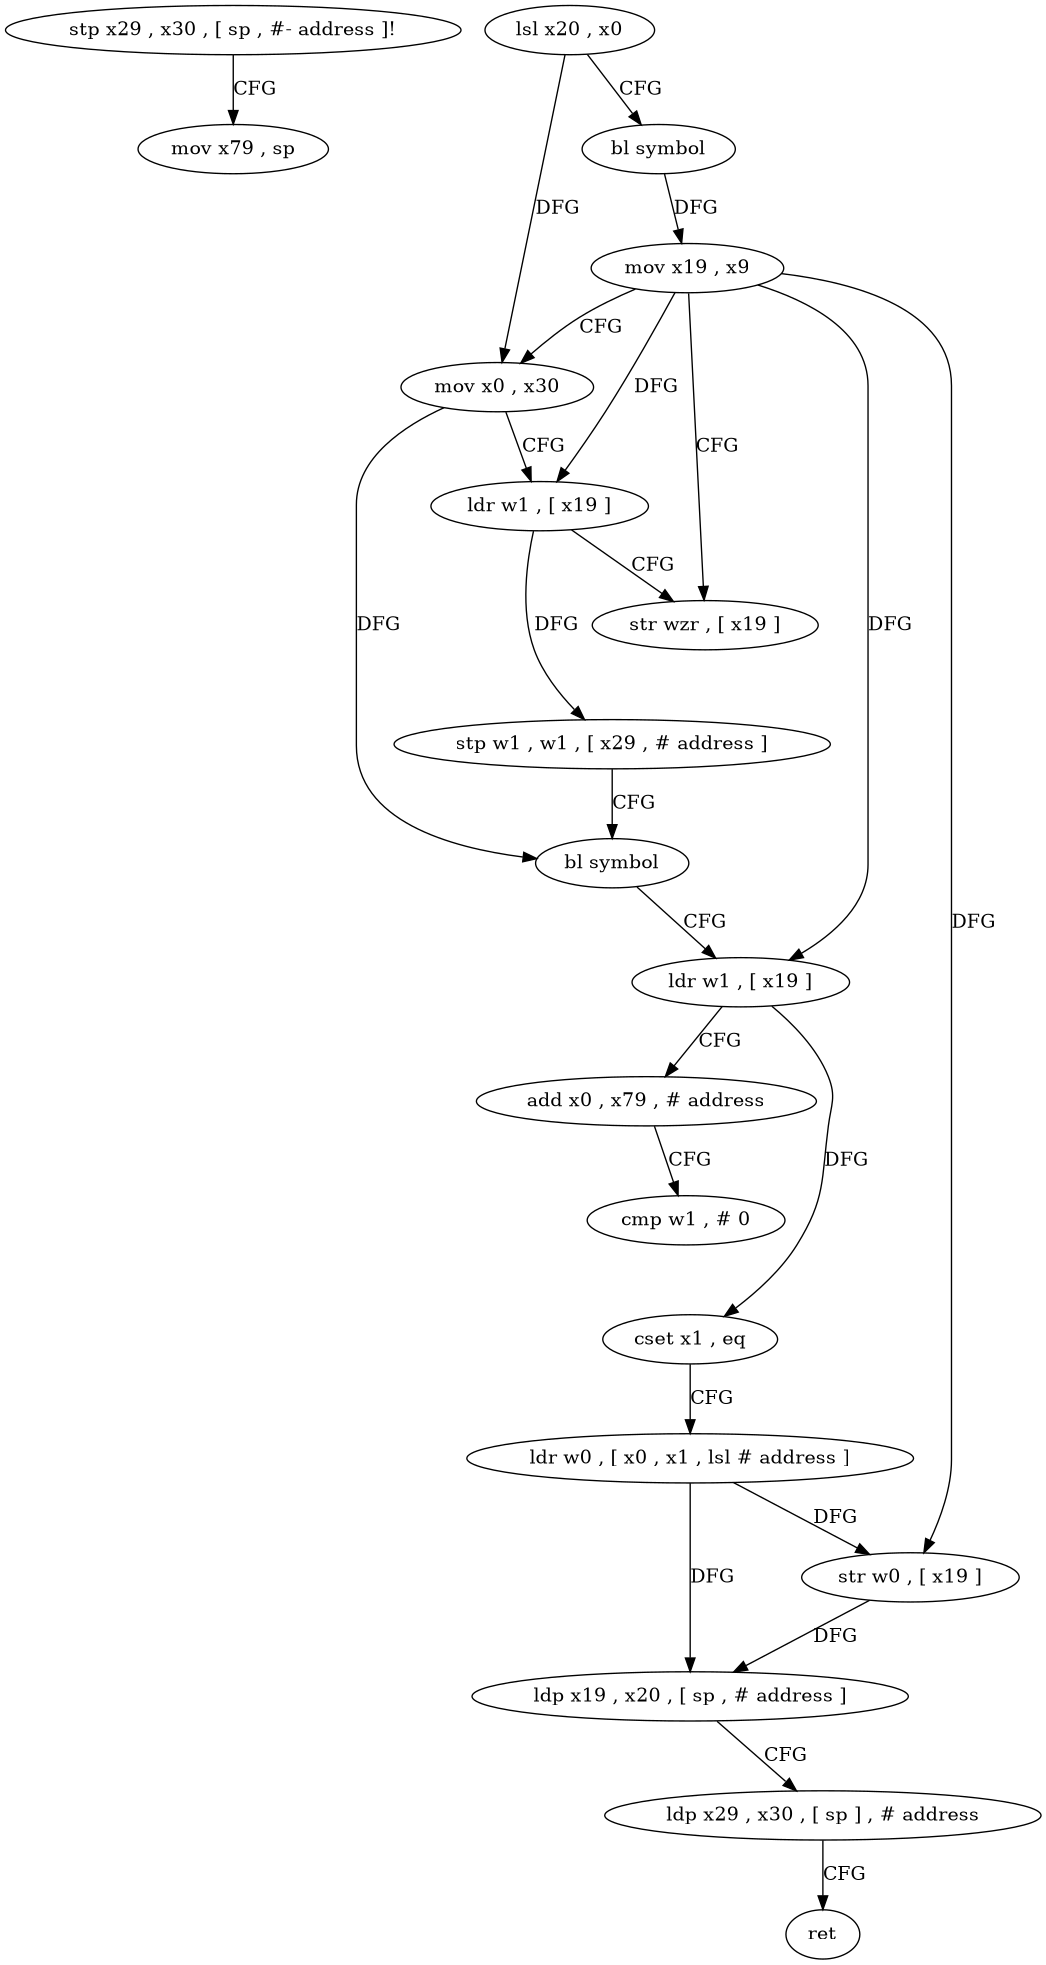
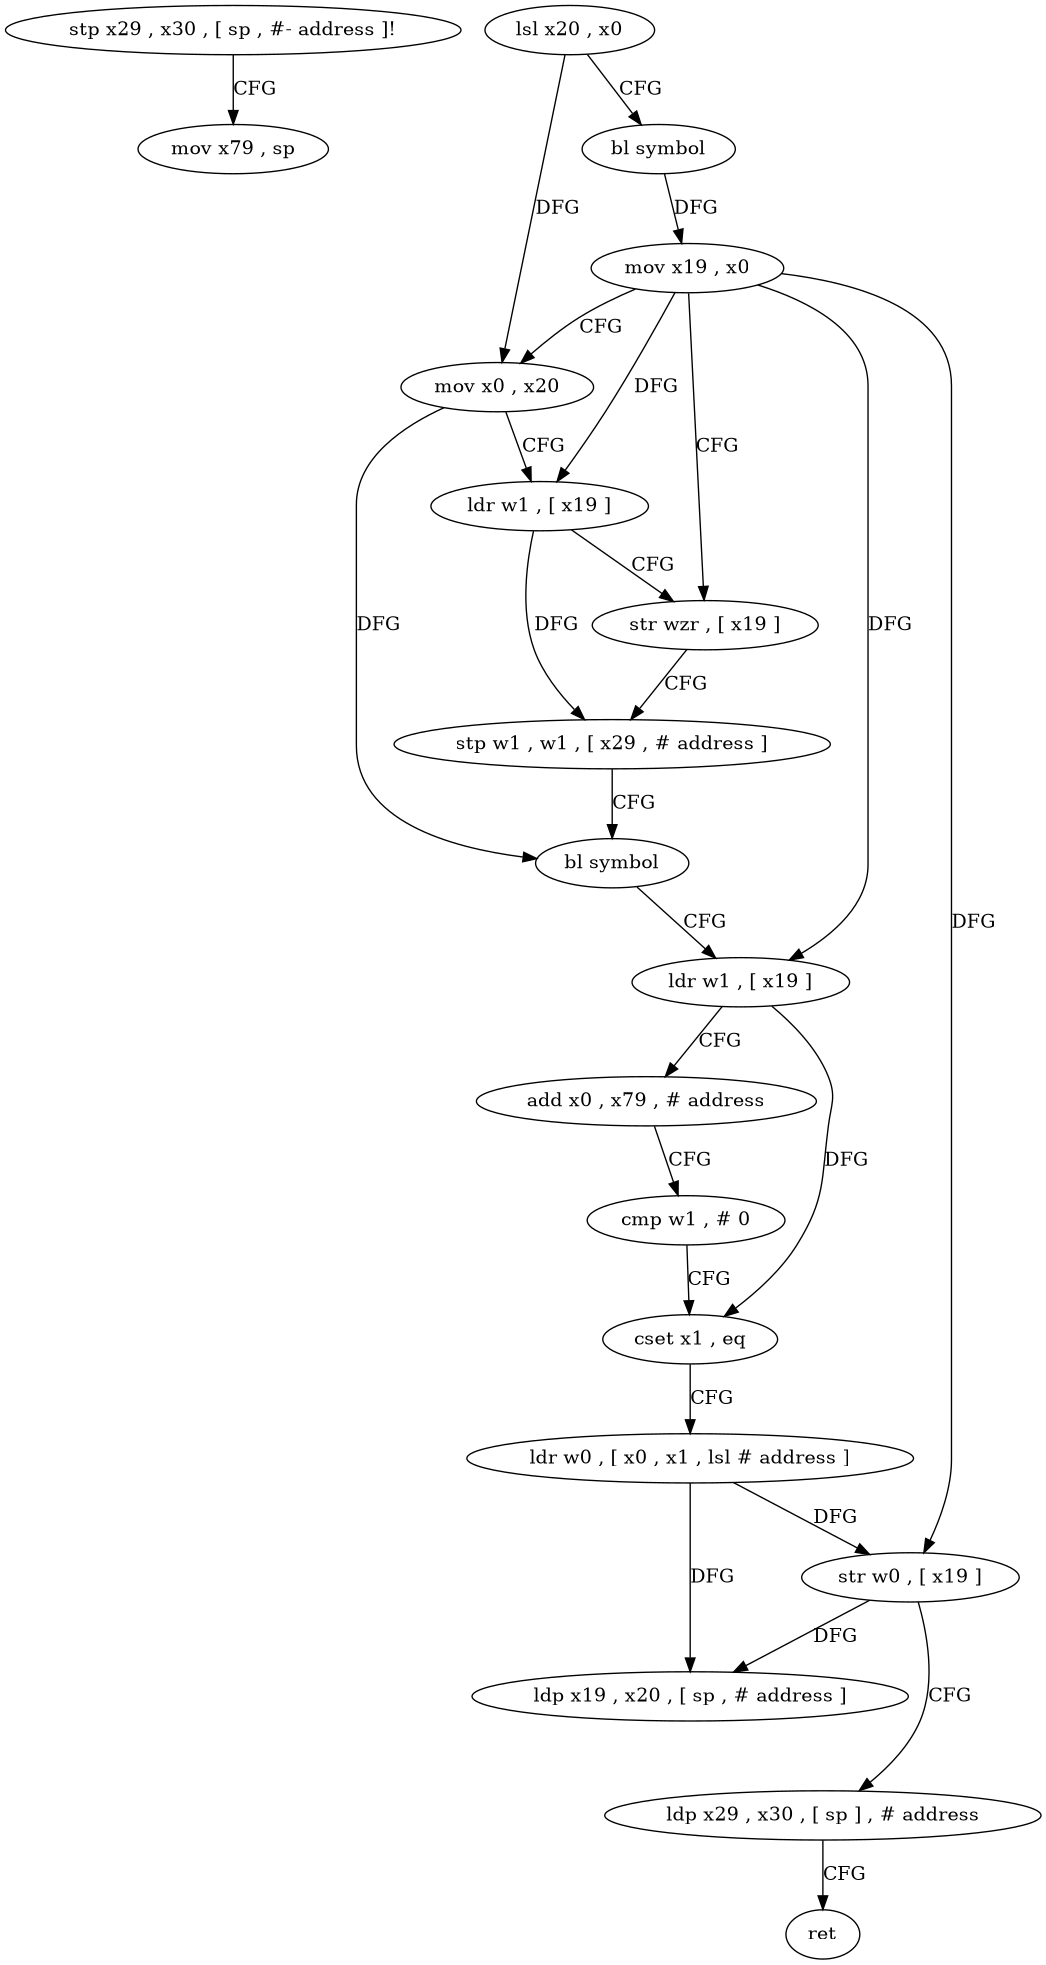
node "mov x19 , x9": label "mov x19 , x9" -> "mov x19 , x0"
node "mov x0 , x30": label "mov x0 , x30" -> "mov x0 , x20"
edge "str wzr , [ x19 ]" -> "stp w1 , w1 , [ x29 , # address ]": added, label "CFG"
edge "cmp w1 , # 0" -> "cset x1 , eq": added, label "CFG"
edge "ldp x19 , x20 , [ sp , # address ]" -> "ldp x29 , x30 , [ sp ] , # address": now "str w0 , [ x19 ]" -> "ldp x29 , x30 , [ sp ] , # address"
